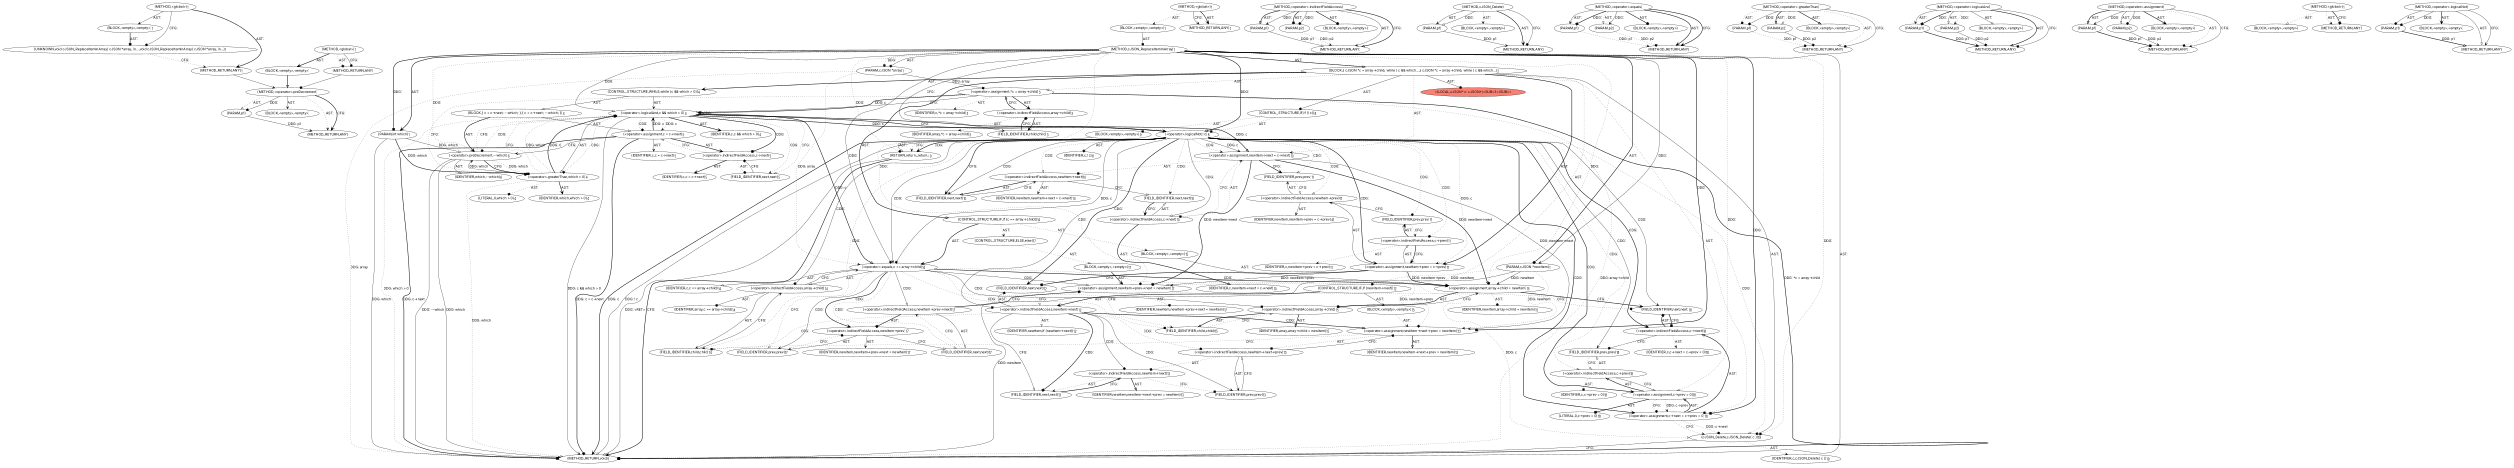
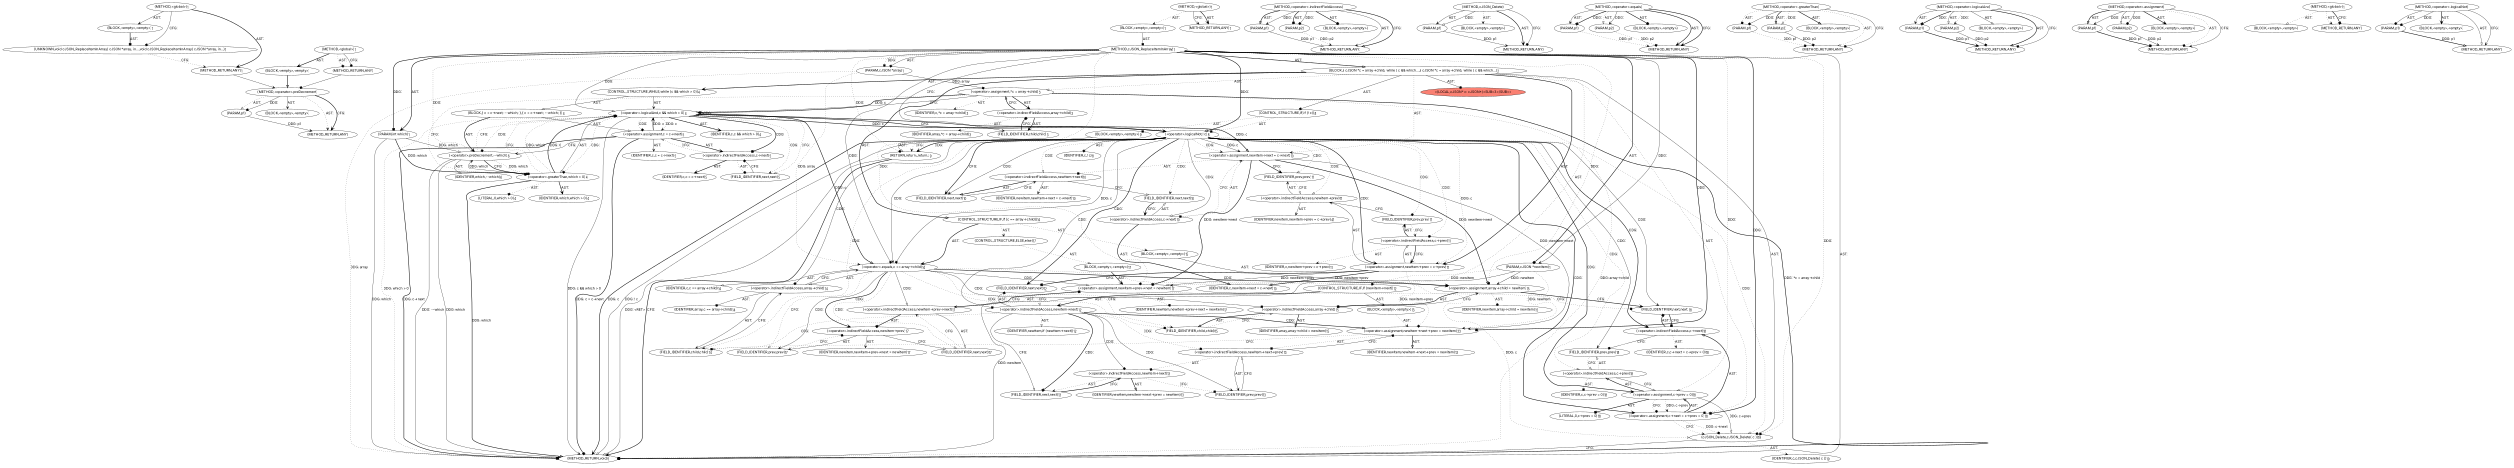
edge "(<operator>.assignment,newitem->prev = c->prev)" -> "(<operator>.assignment,array->child = newitem)": now "(<operator>.assignment,newitem->prev = c->prev)" -> "(IDENTIFIER,c,newitem->next = c->next)"
edge "(<operator>.assignment,newitem->prev->next = newitem)" -> "(<operator>.indirectFieldAccess,newitem->prev->next)": added, label "AST:"
edge "(<operator>.greaterThan,which > 0)" -> "(METHOD_RETURN,void)": style dotted -> bold
edge "(<operator>.assignment,c->prev = 0)" -> "(cJSON_Delete,cJSON_Delete( c ))": added, label "DDG: c->prev"
